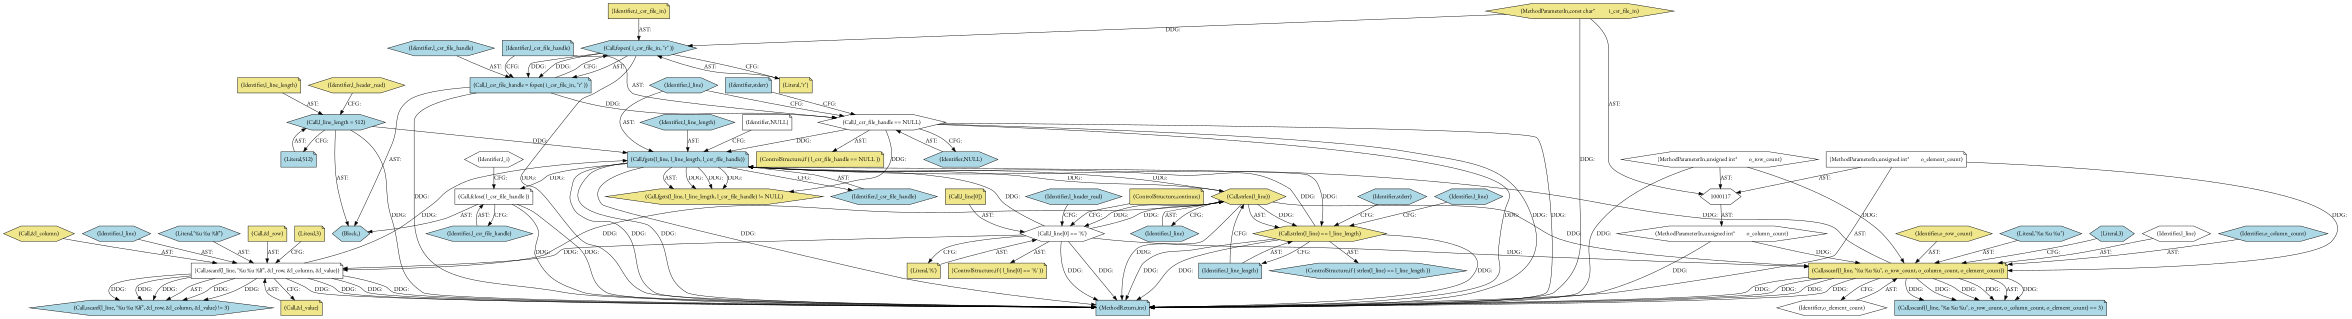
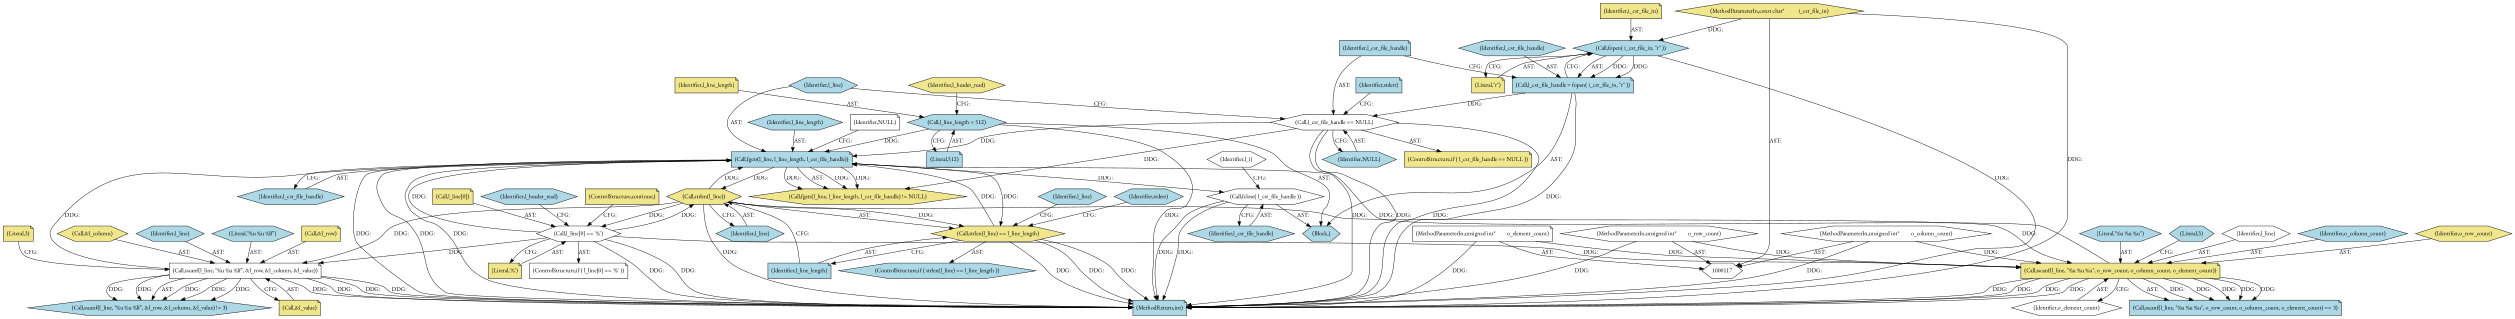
node "(Call,fclose( l_csr_file_handle ))": shape note -> hexagon
edge "1000117" -> "(MethodParameterIn,unsigned int*         o_column_count)": reversed
edge "(MethodParameterIn,unsigned int*         o_element_count)" -> "(MethodReturn,int)": label "AST: " -> "DDG: "
node "(ControlStructure,if ( l_line[0] == '%' ))": fillcolor khaki -> white
